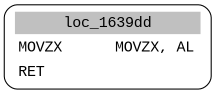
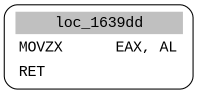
node "loc_1639dd": text "MOVZX      MOVZX, AL" -> "MOVZX      EAX, AL"
